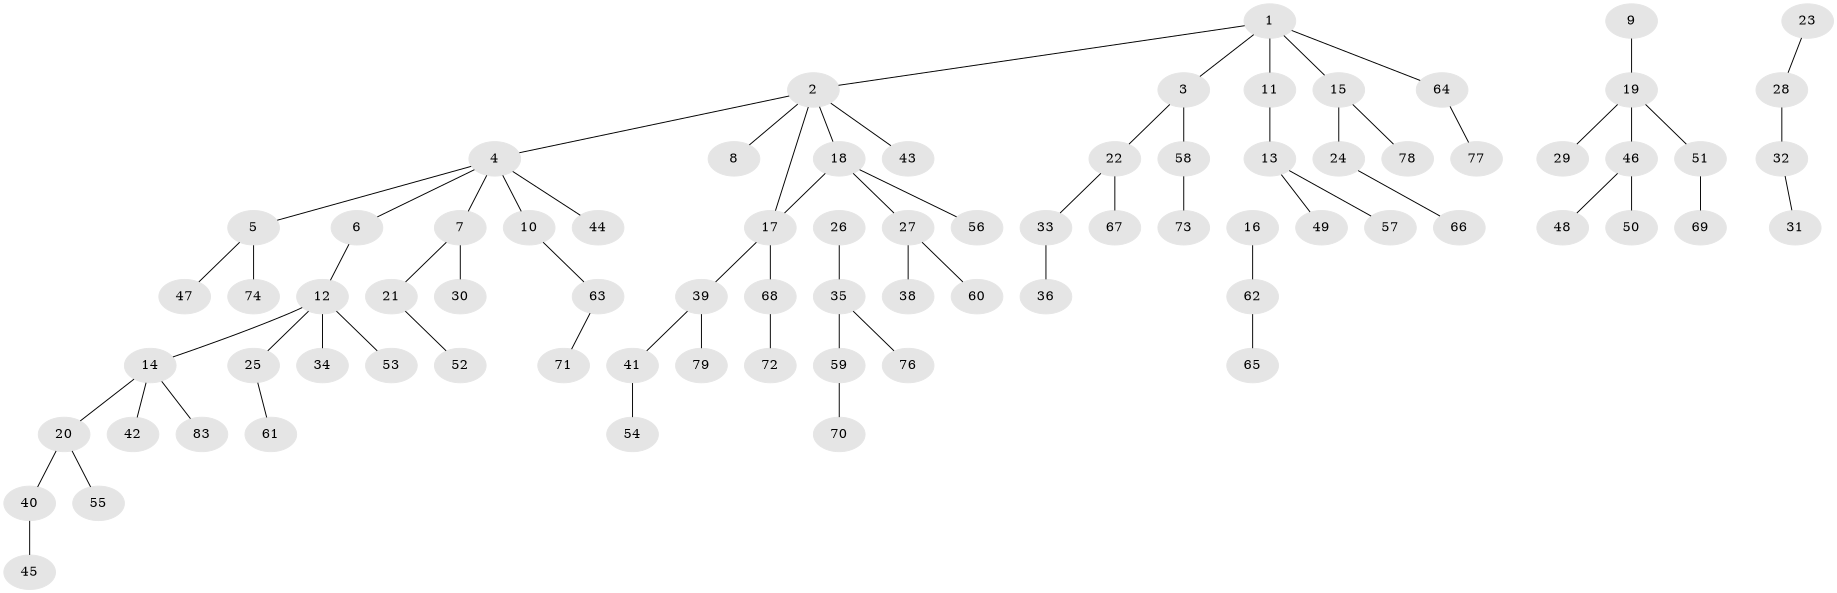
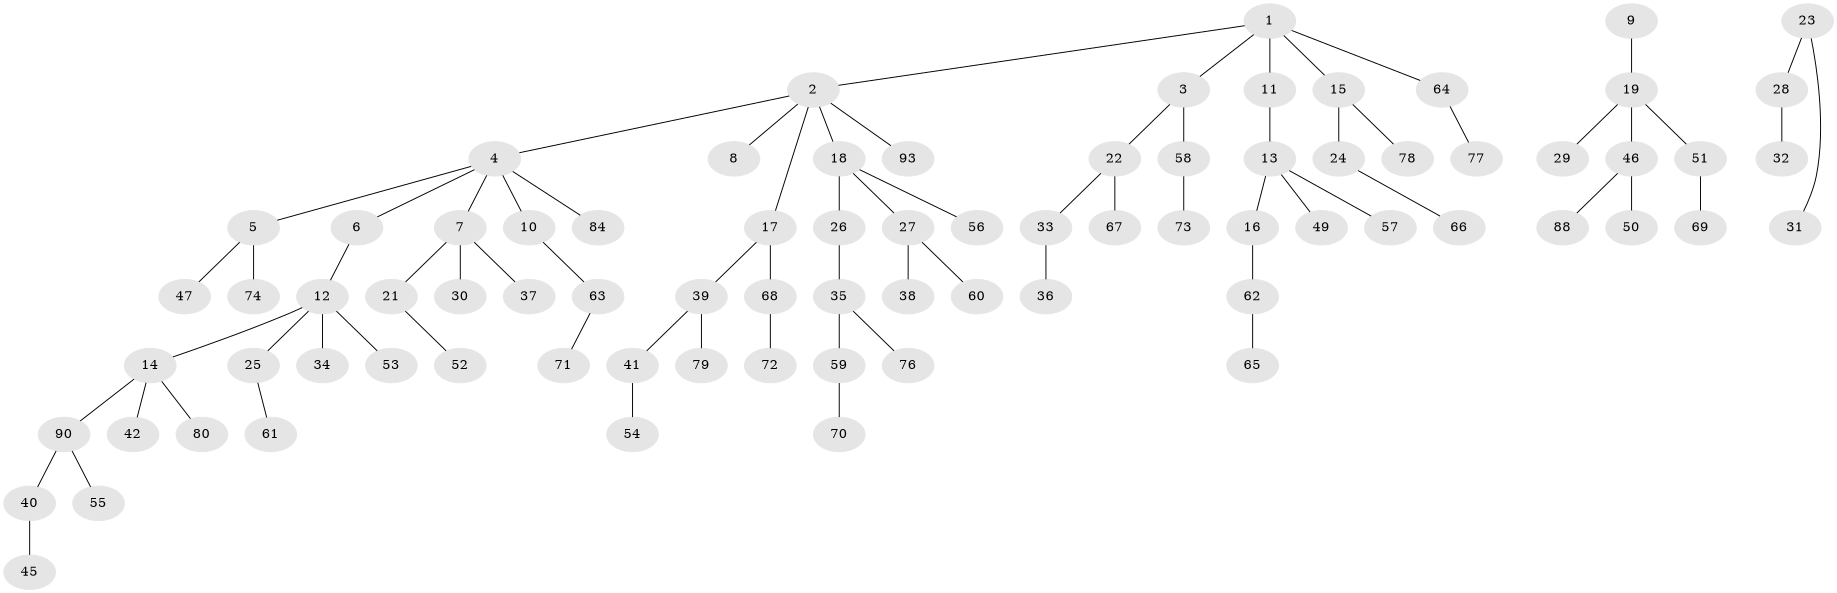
node "43": label "43" -> "93"
edge "18" -- "17": now "18" -- "26"
edge "13" -- "16": added
edge "32" -- "31": now "23" -- "31"
node "44": label "44" -> "84"
node "48": label "48" -> "88"
node "37": added
node "20": label "20" -> "90"
node "83": label "83" -> "80"
